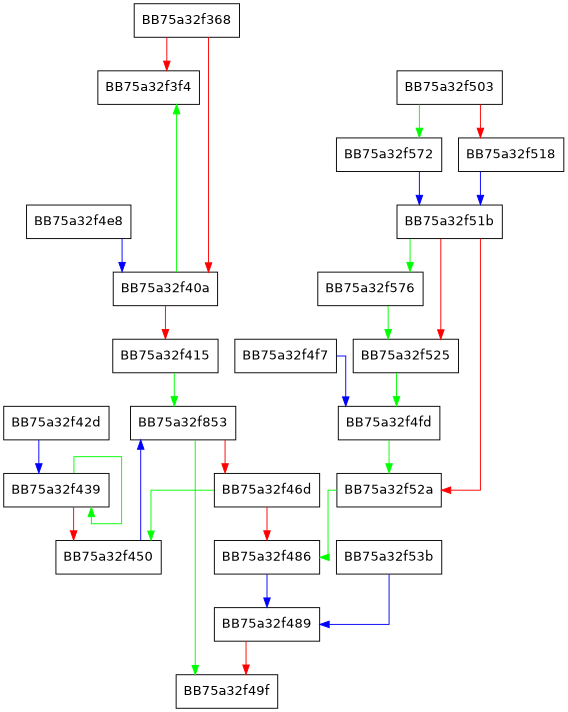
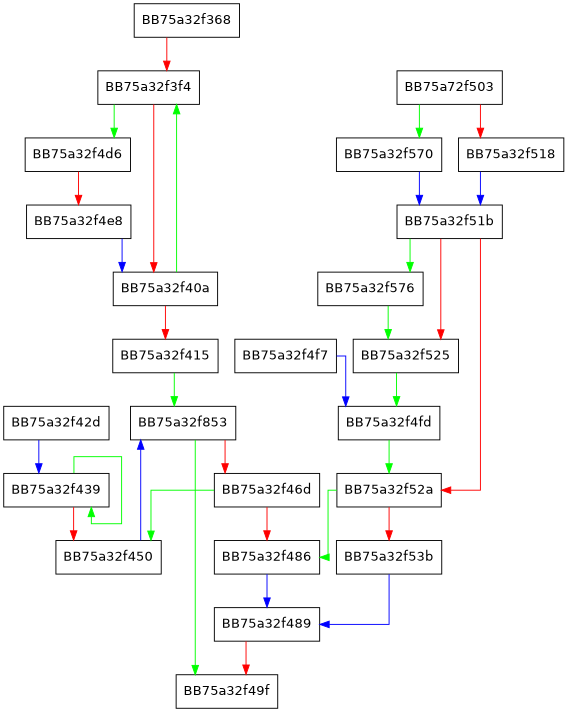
node "BB75a32f503": label "BB75a32f503" -> "BB75a72f503"
edge "BB75a32f368" -> "BB75a32f40a": now "BB75a32f3f4" -> "BB75a32f40a"
node "BB75a32f4d6": added
node "BB75a32f572": label "BB75a32f572" -> "BB75a32f570"
edge "BB75a32f52a" -> "BB75a32f53b": added
